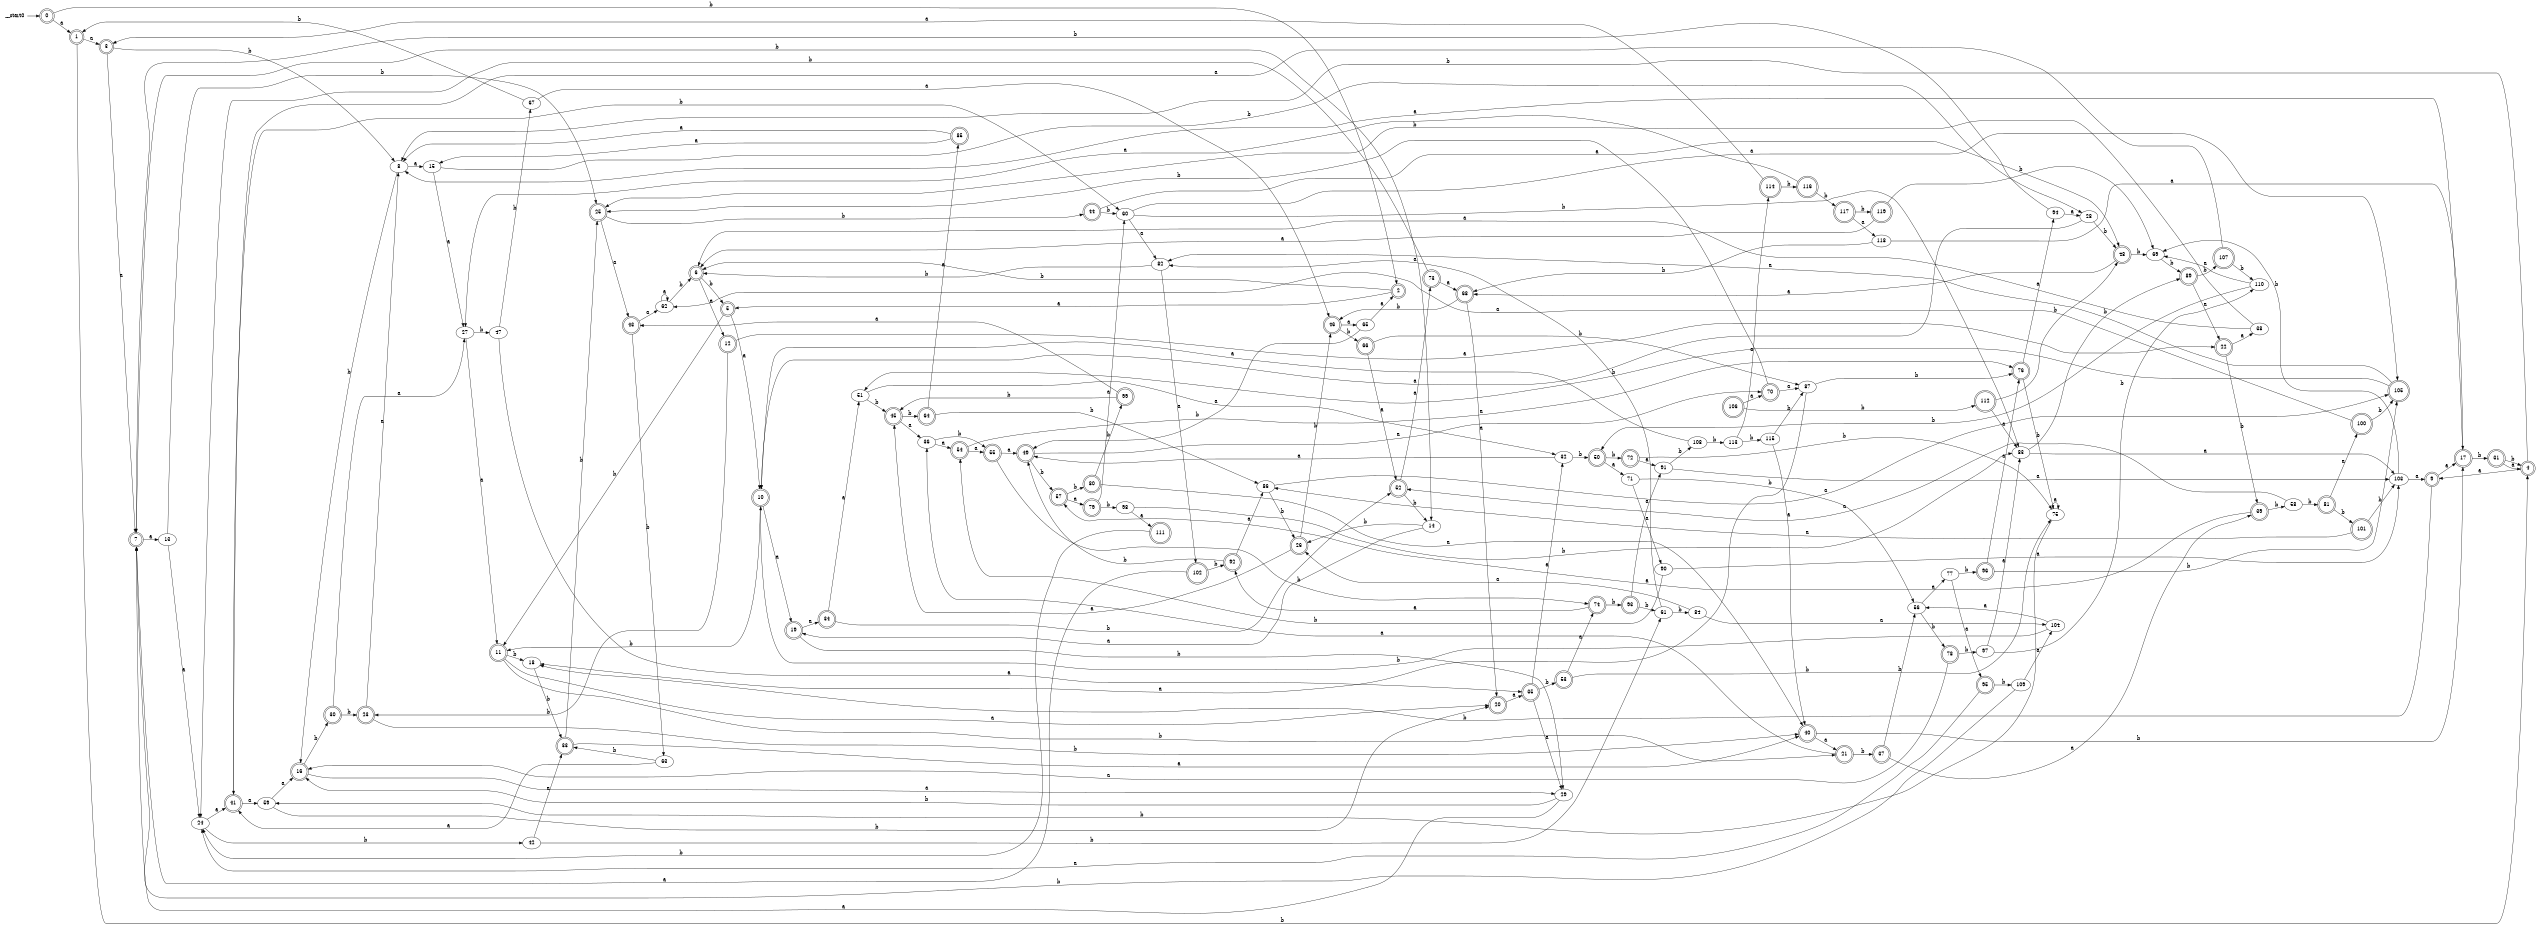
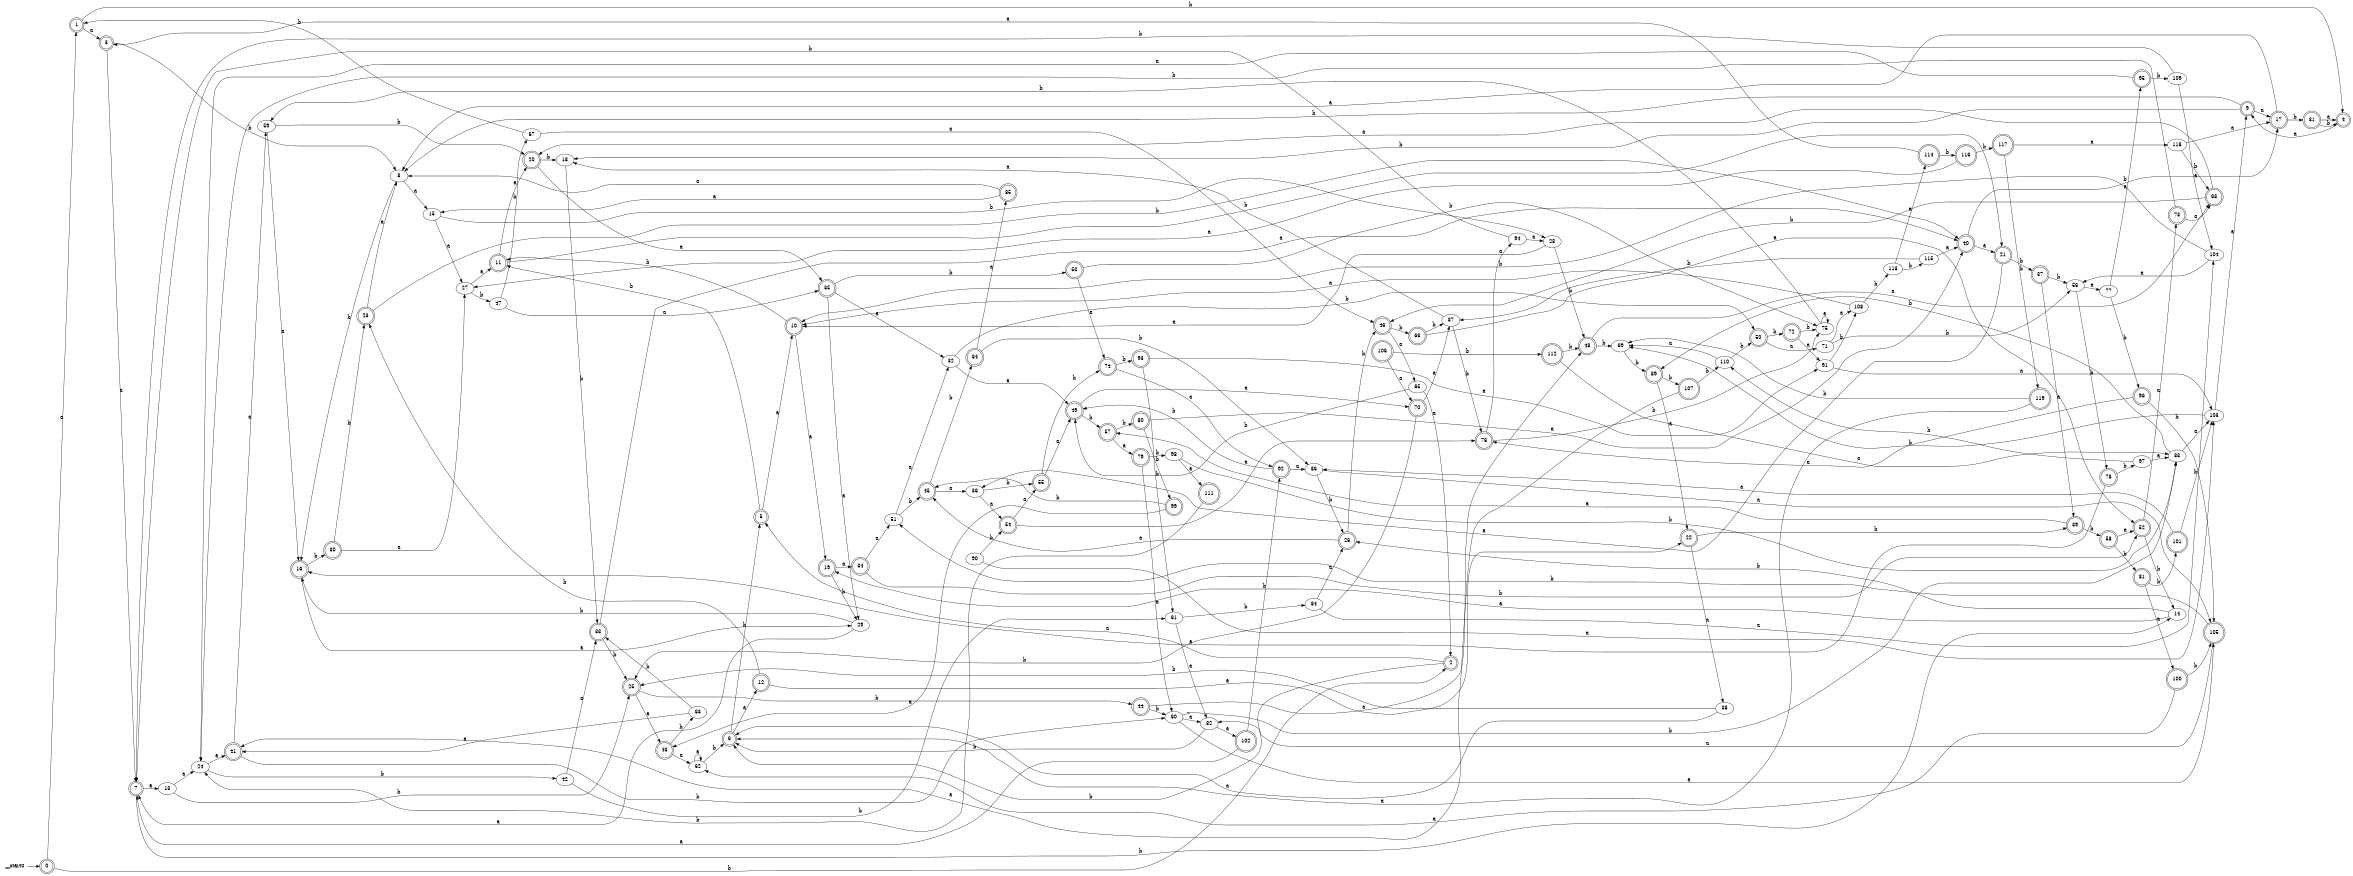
edge "4" -> "8": now "9" -> "8"
node "58": shape ellipse -> doublecircle
edge "71" -> "90": now "71" -> "108"
edge "11" -> "18": now "20" -> "18"
